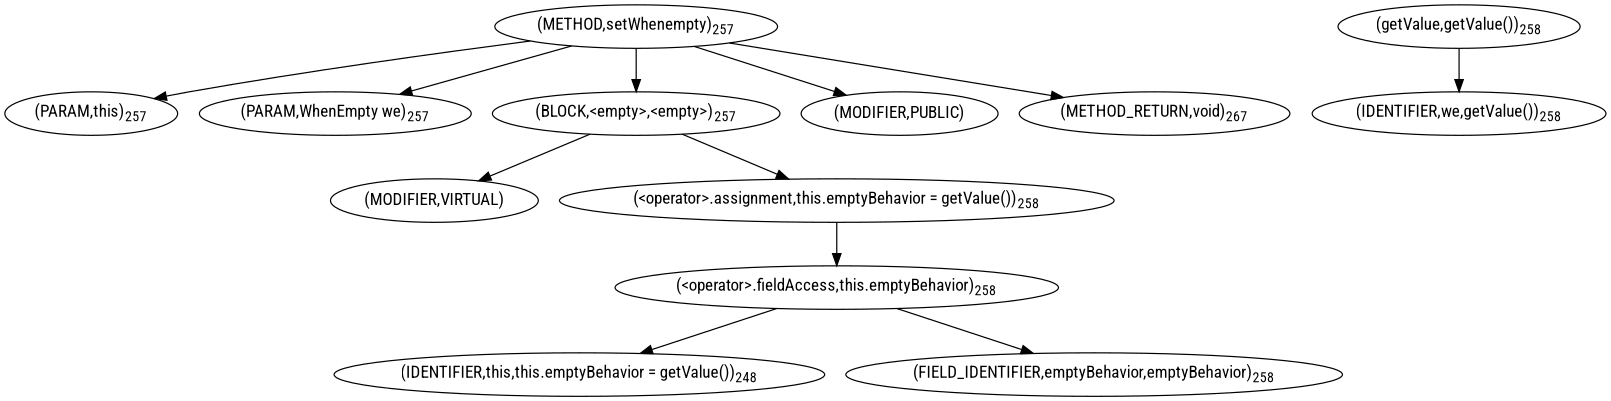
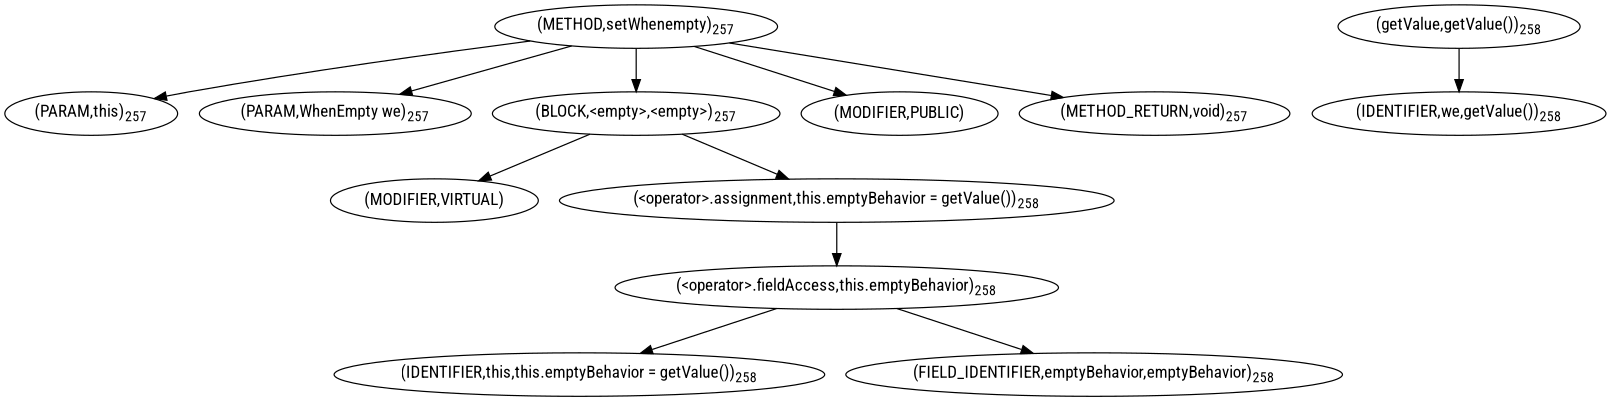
node "(METHOD_RETURN,void)": text "267" -> "257"
node "(IDENTIFIER,this,this.emptyBehavior = getValue())": text "248" -> "258"
